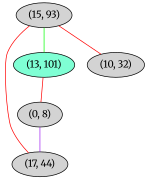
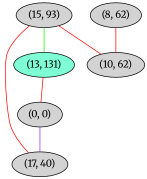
node "(8, 62)": added
node "(13, 101)": label "(13, 101)" -> "(13, 131)"
node "(10, 32)": label "(10, 32)" -> "(10, 62)"
node "(0, 8)": label "(0, 8)" -> "(0, 0)"
node "(17, 44)": label "(17, 44)" -> "(17, 40)"
